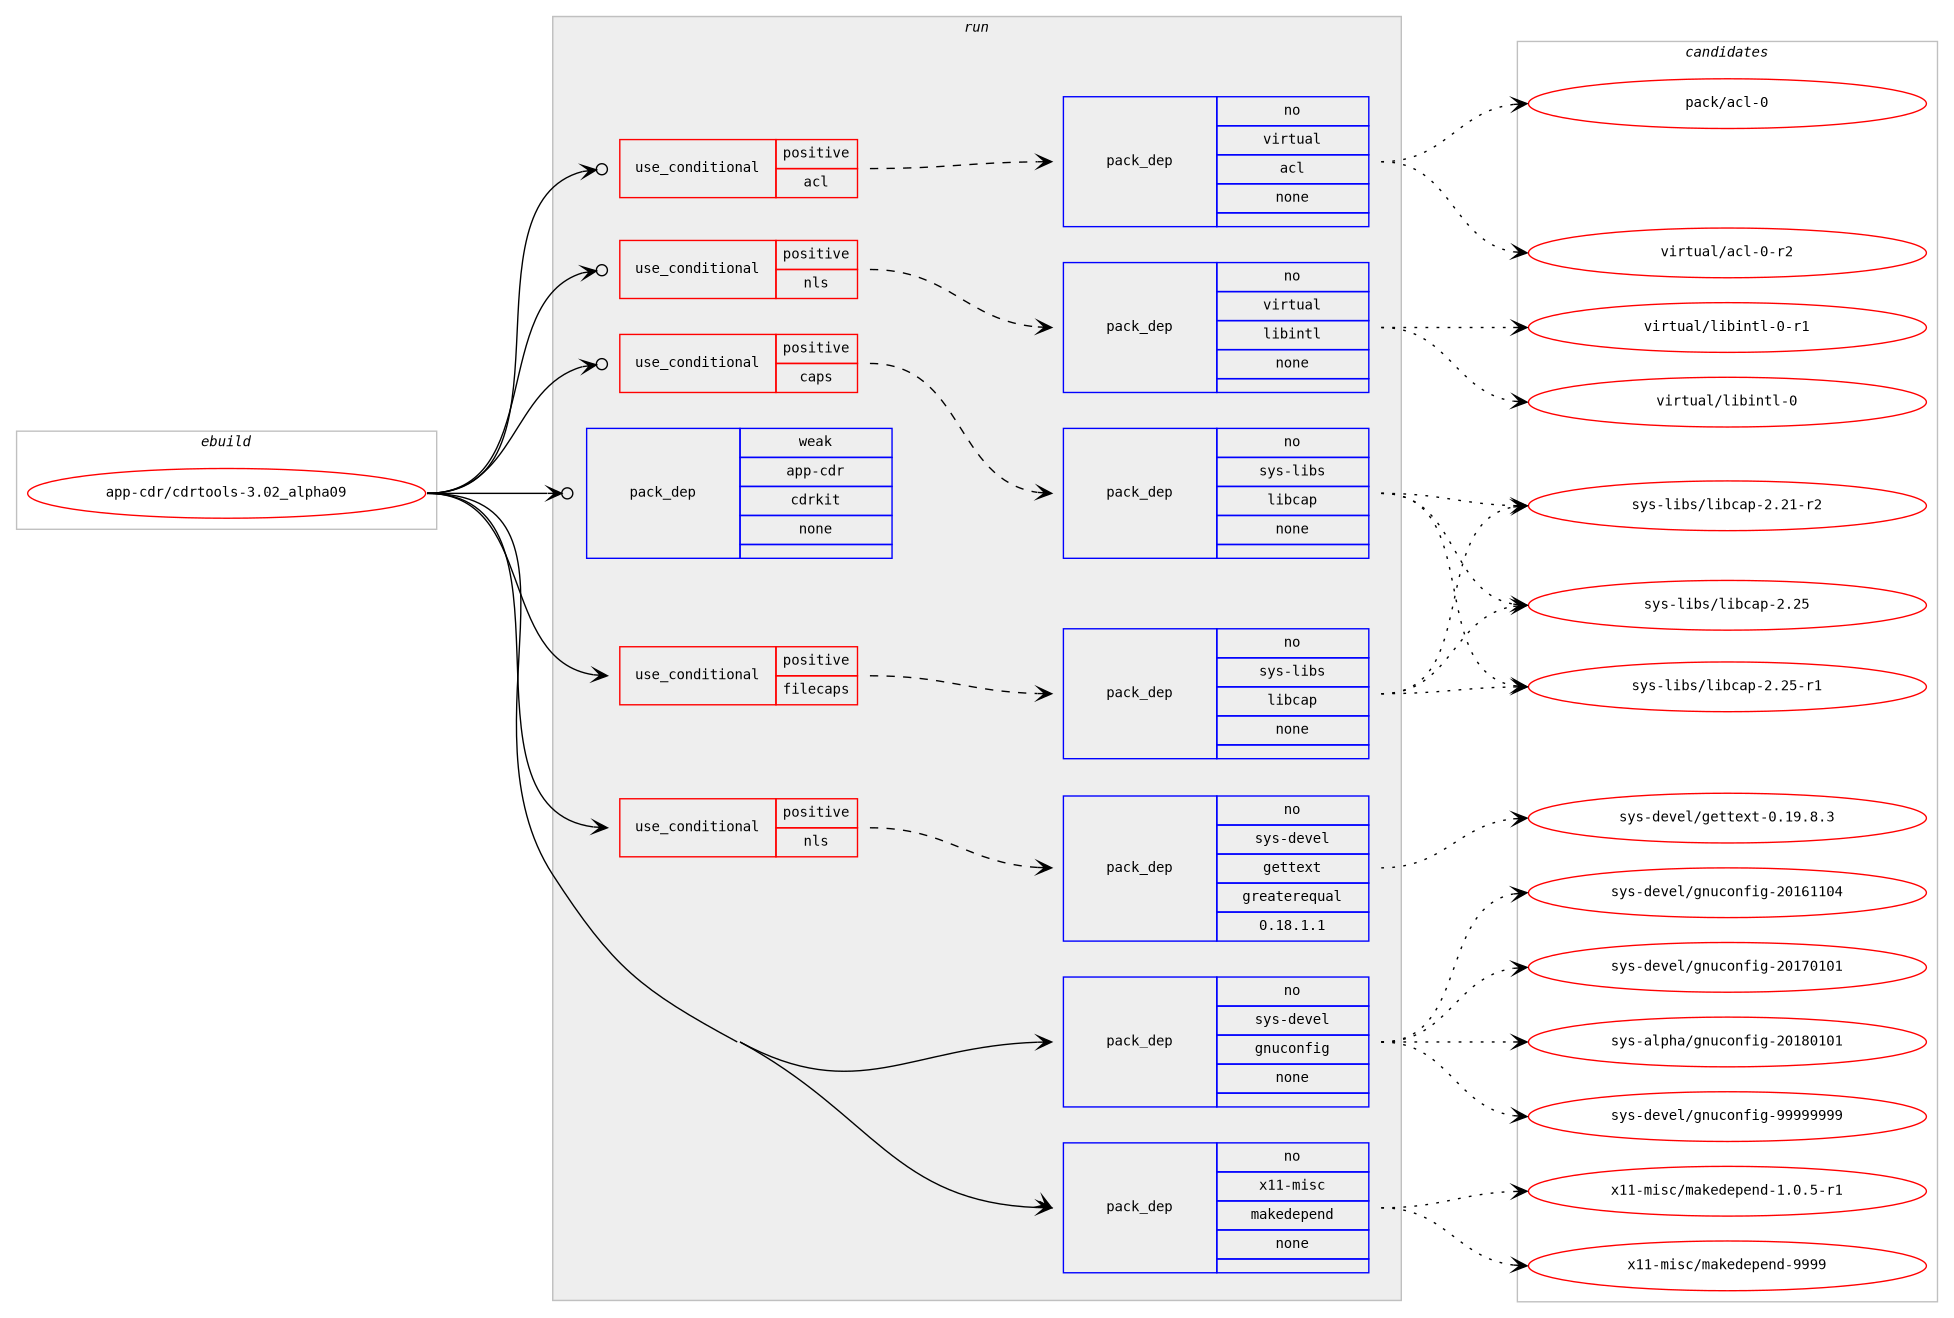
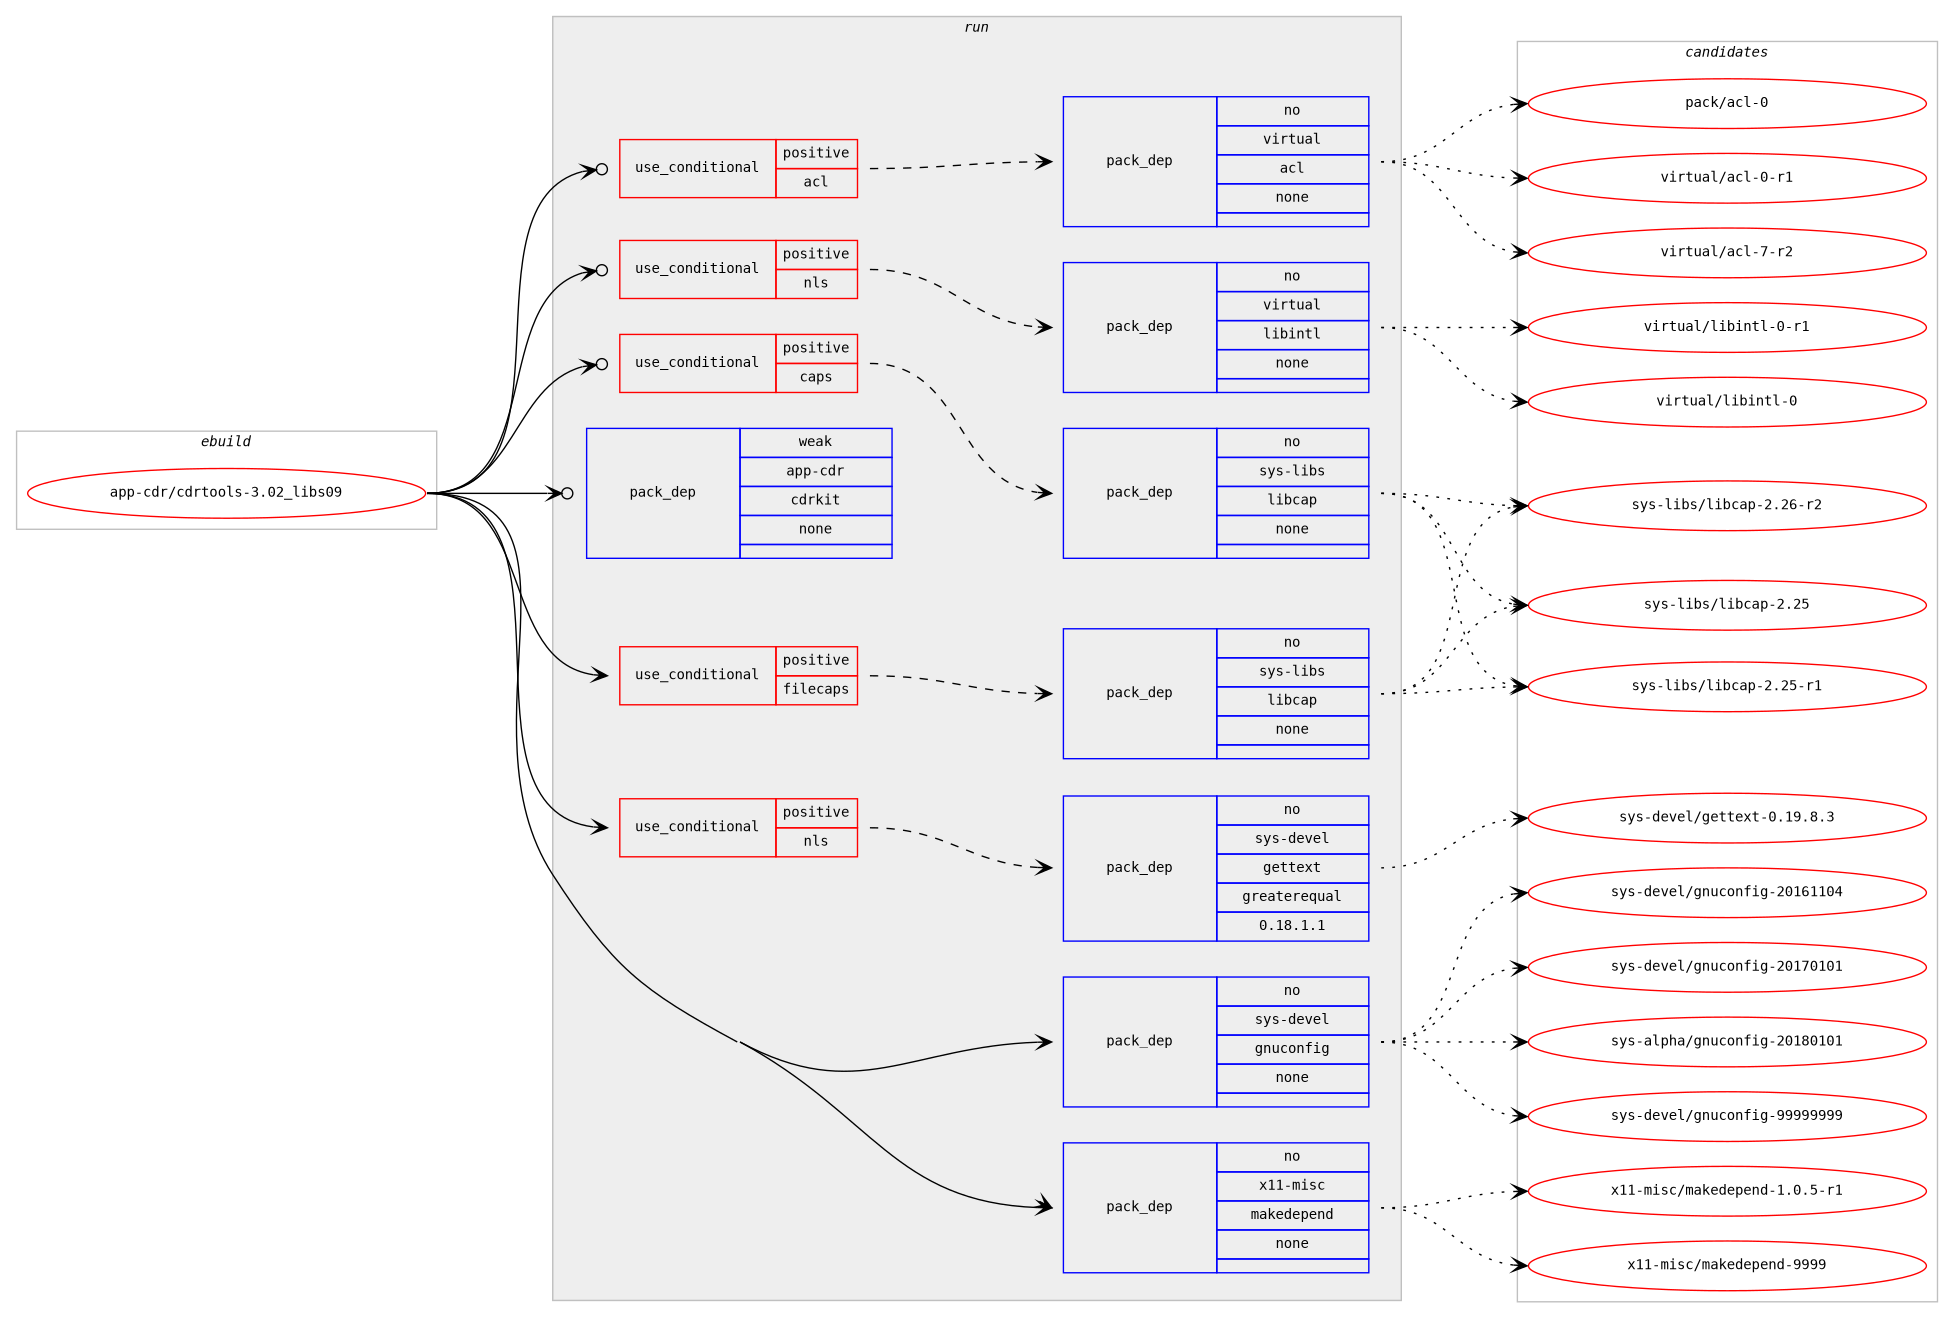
node "virtual/acl-0-r1": added
node "virtual/acl-0-r2": label "virtual/acl-0-r2" -> "virtual/acl-7-r2"
node "app-cdr/cdrtools-3.02_alpha09": label "app-cdr/cdrtools-3.02_alpha09" -> "app-cdr/cdrtools-3.02_libs09"
node "sys-libs/libcap-2.21-r2": label "sys-libs/libcap-2.21-r2" -> "sys-libs/libcap-2.26-r2"
